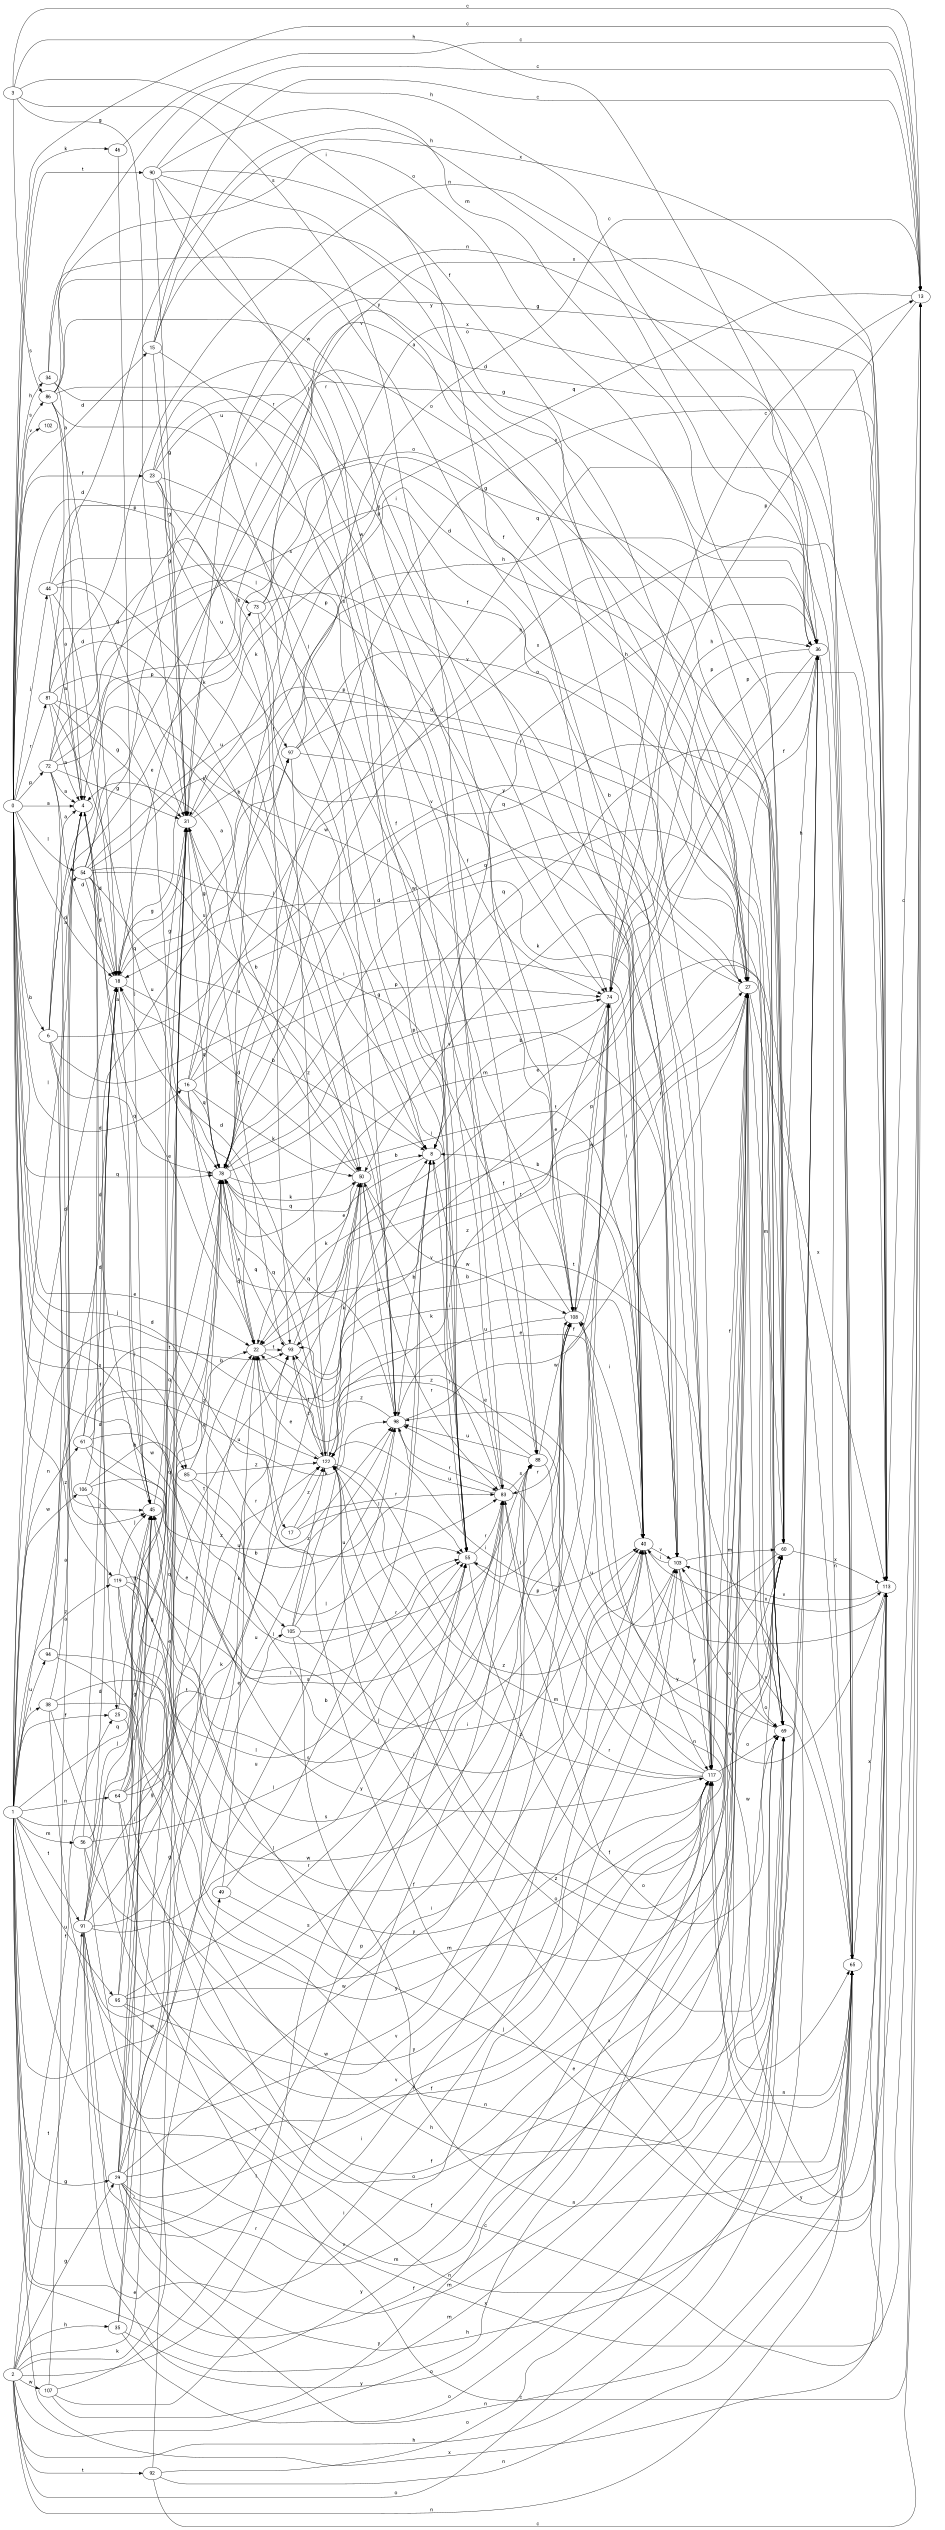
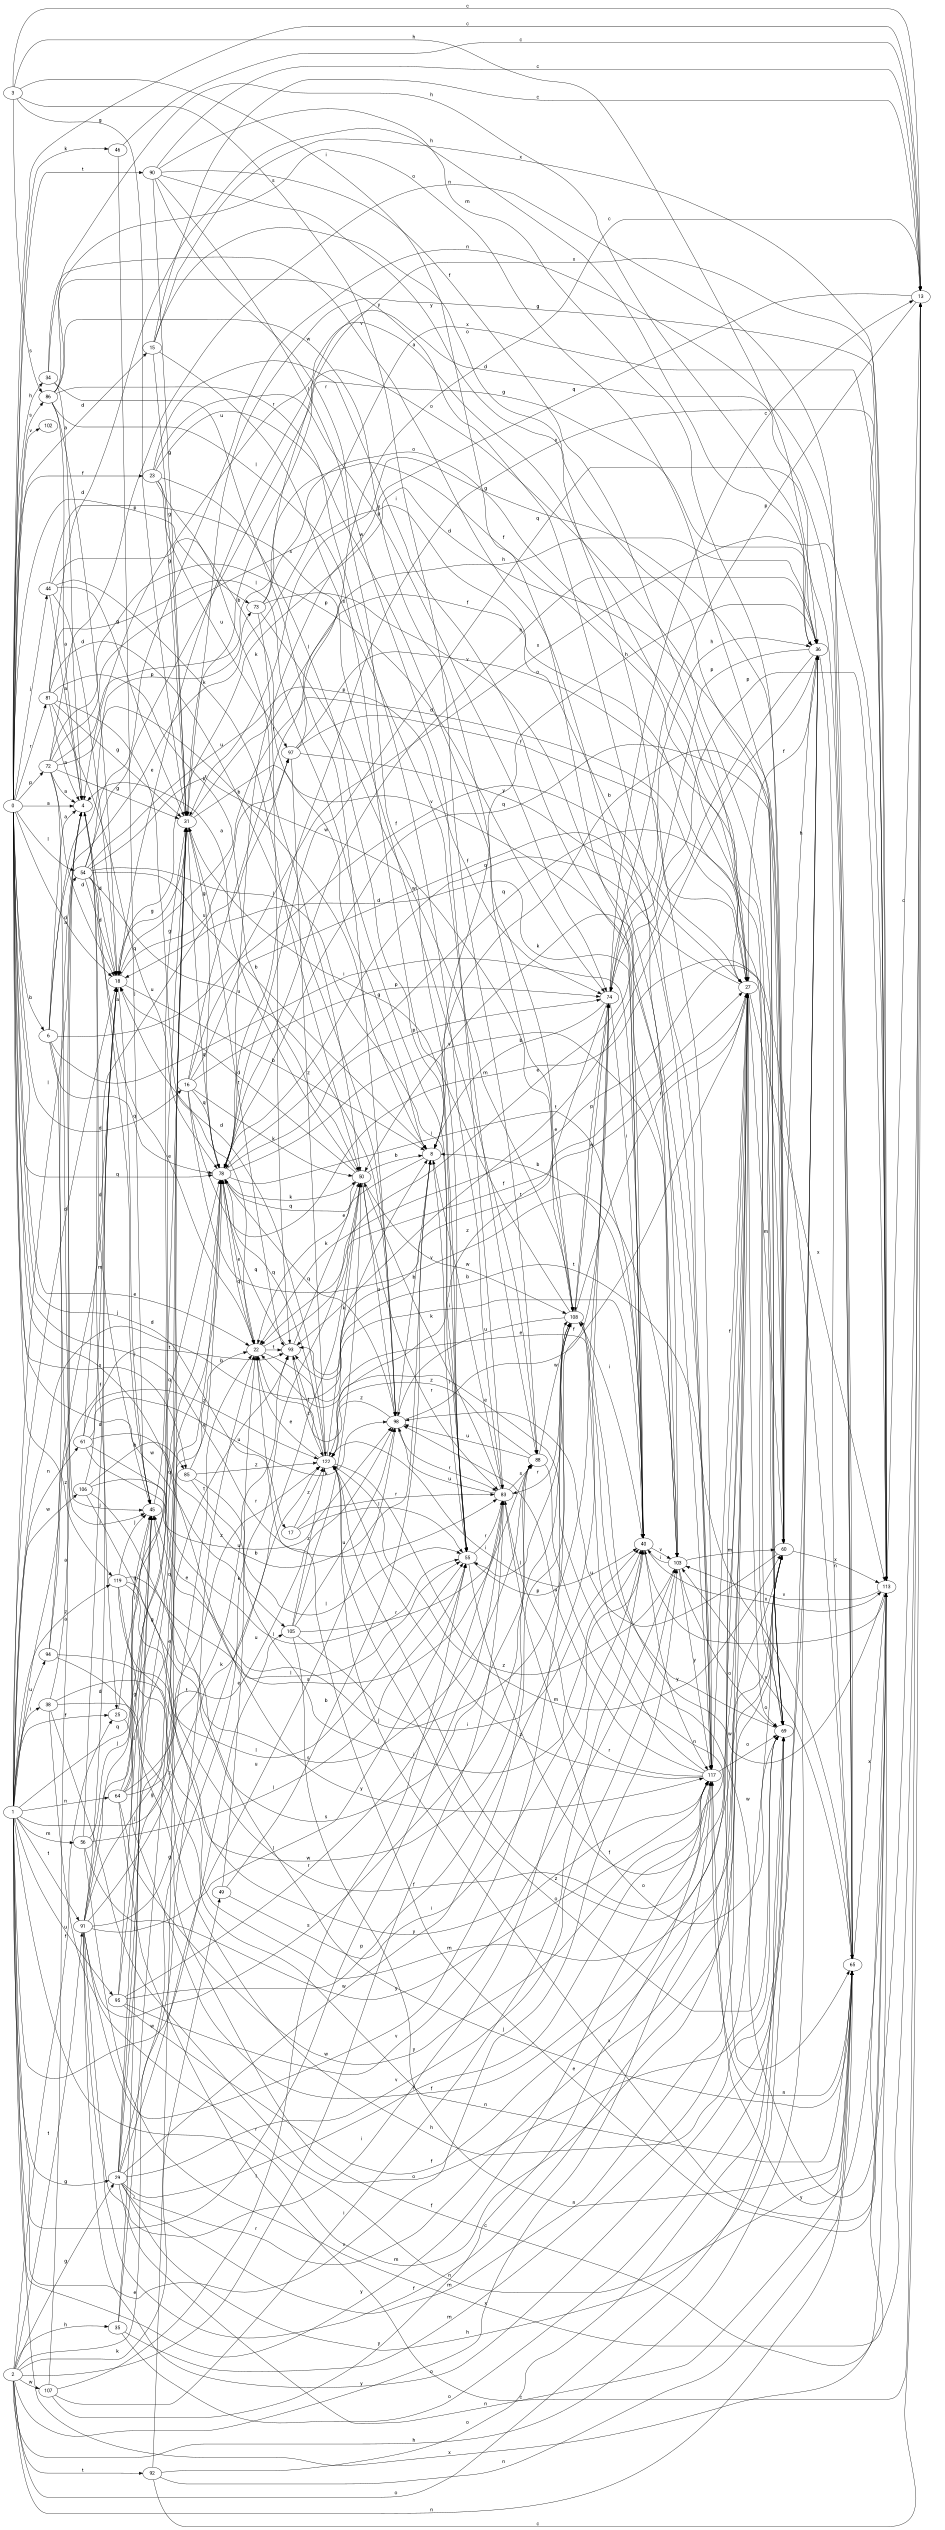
edge "106" -> "18": label "d" -> "m"
